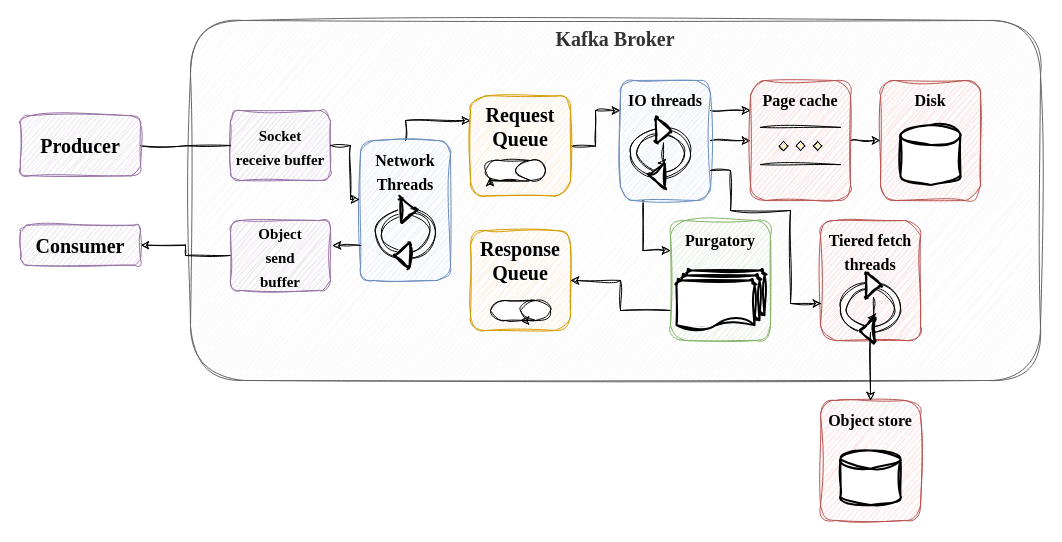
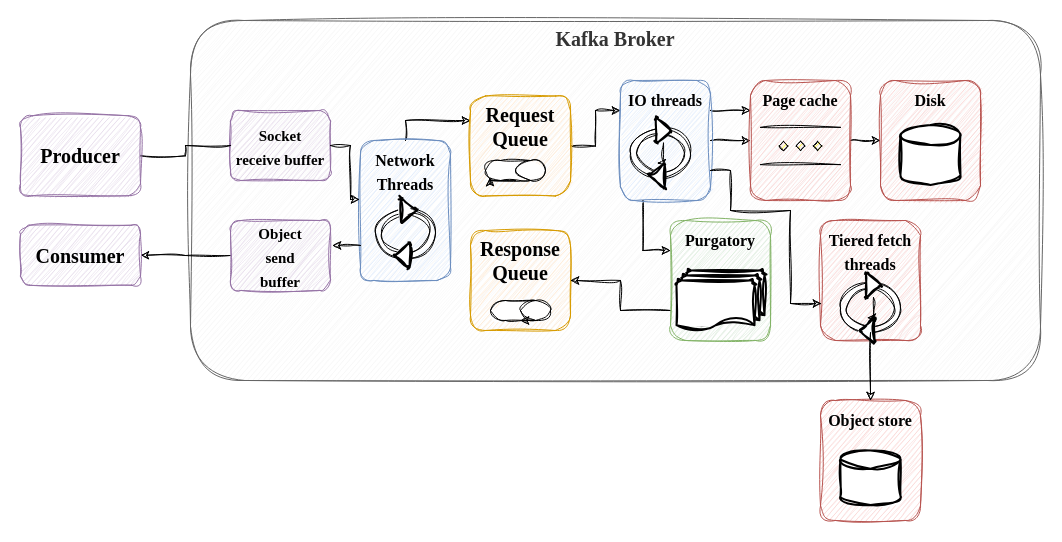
node "Producer": size 120x60 -> 120x80
node "Consumer": size 120x40 -> 120x60
